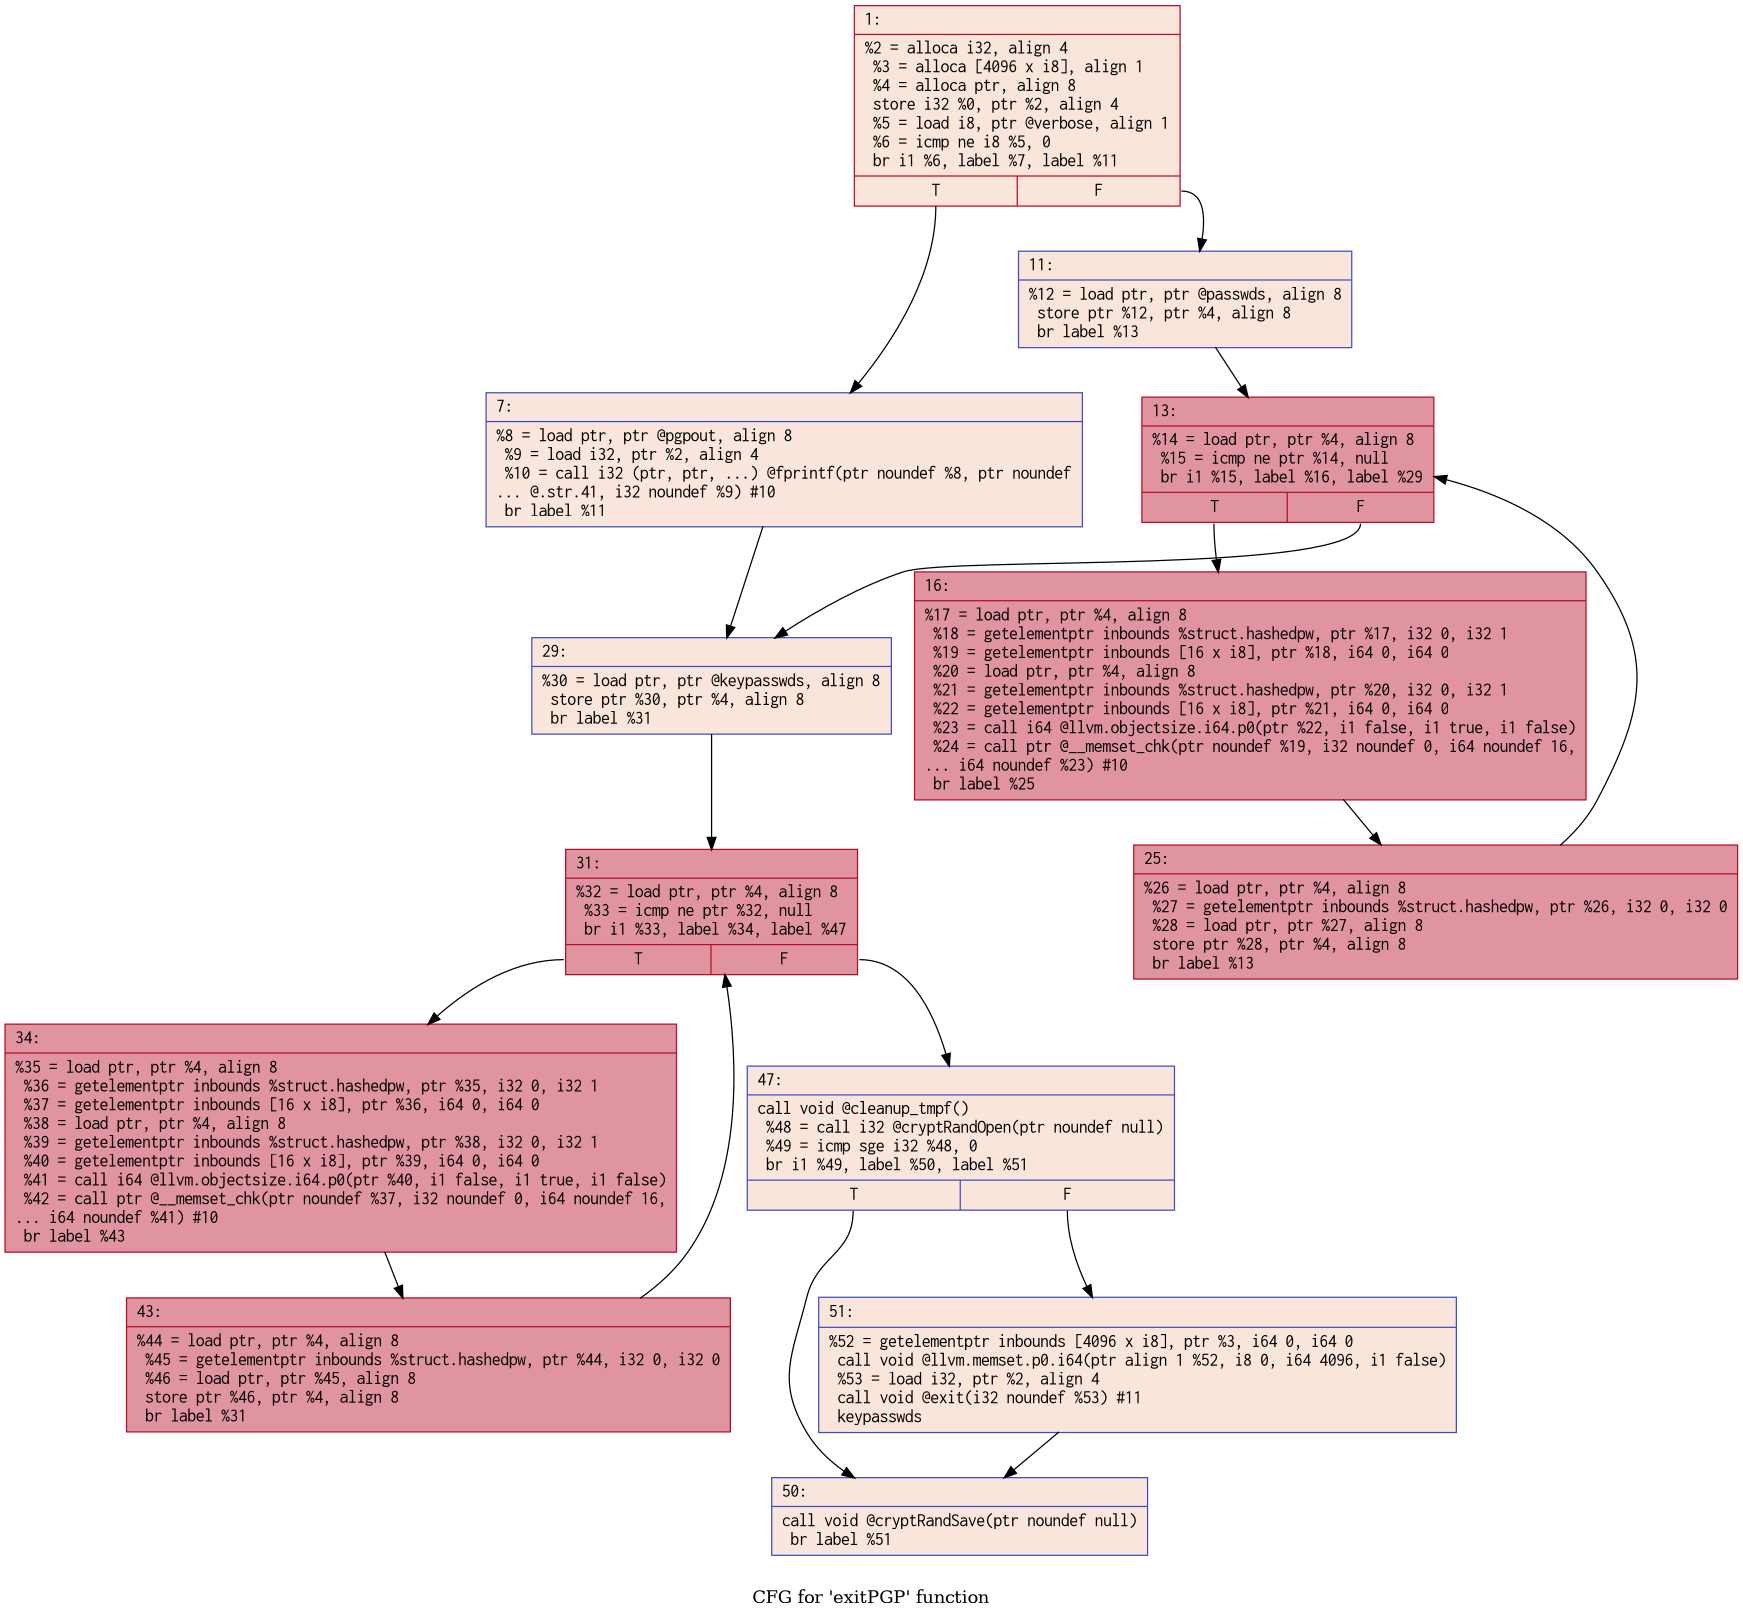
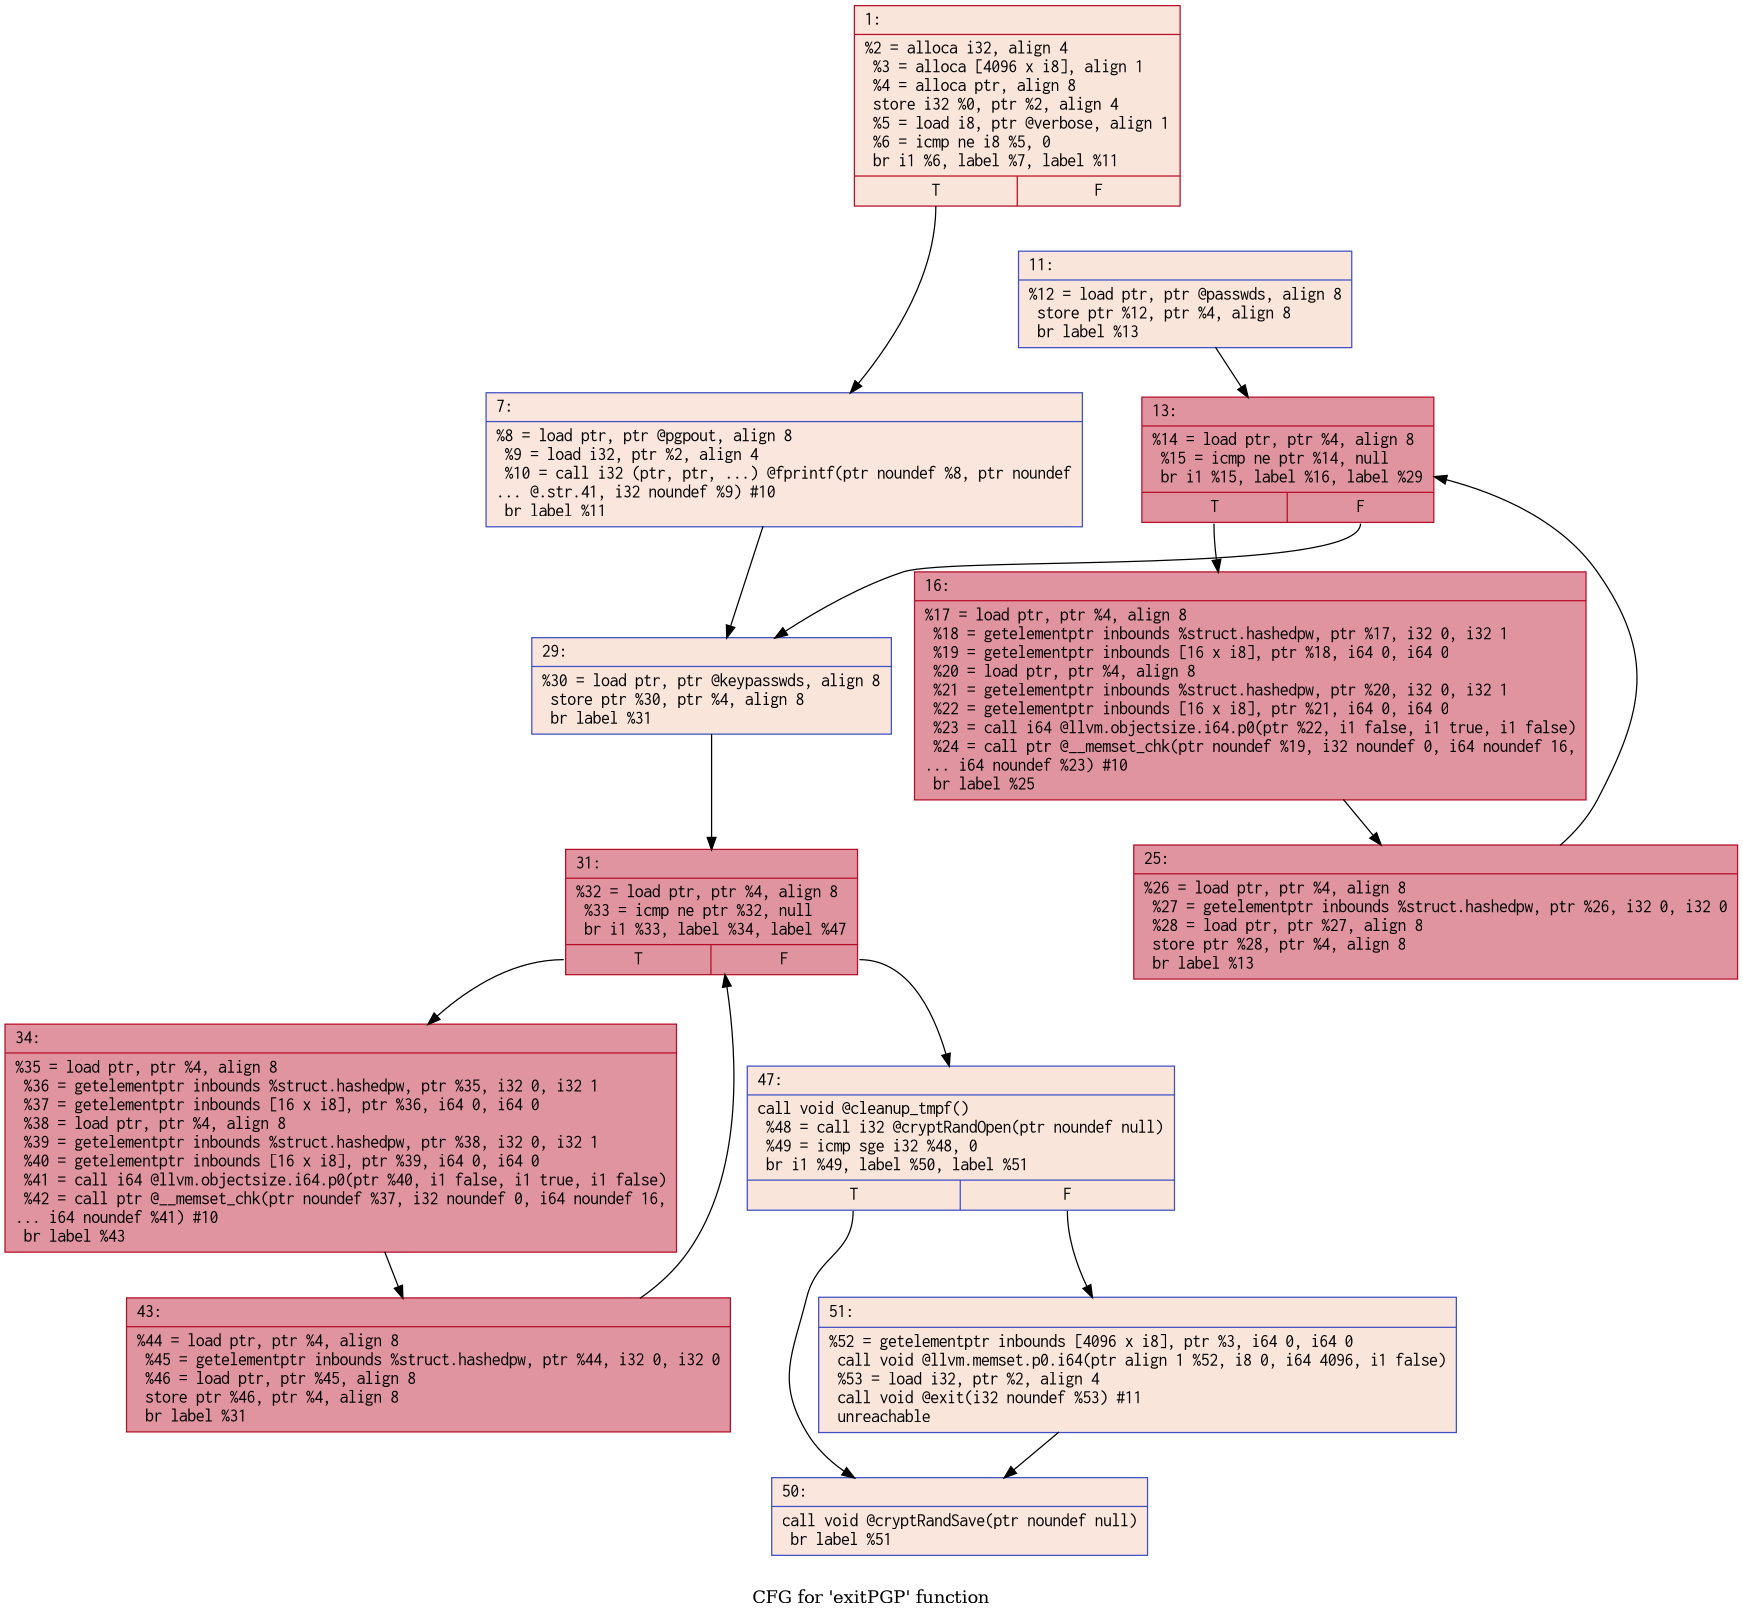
edge "1:" -> "11:": removed
node "51:": text "keypasswds" -> "unreachable"
